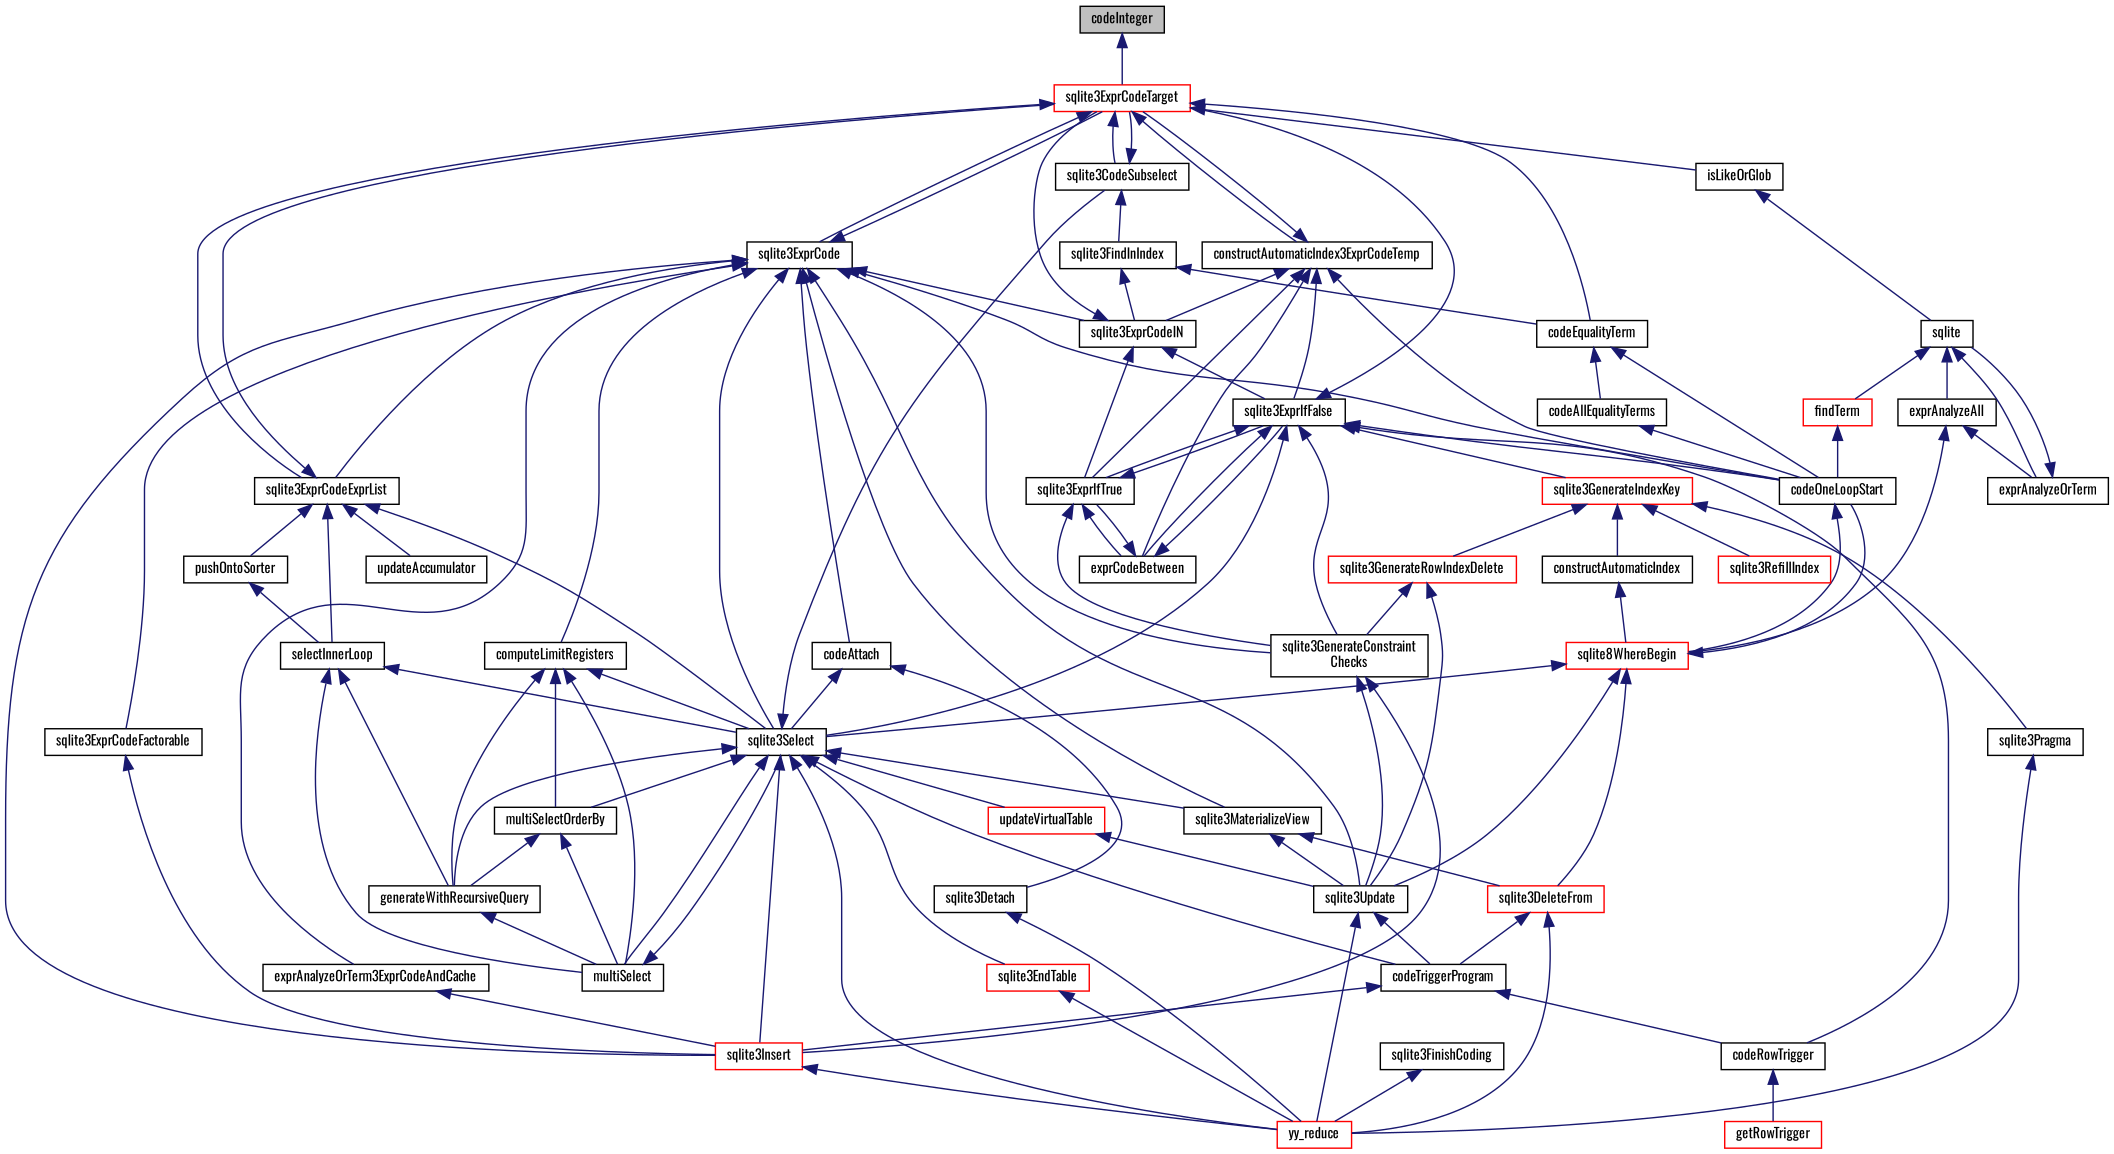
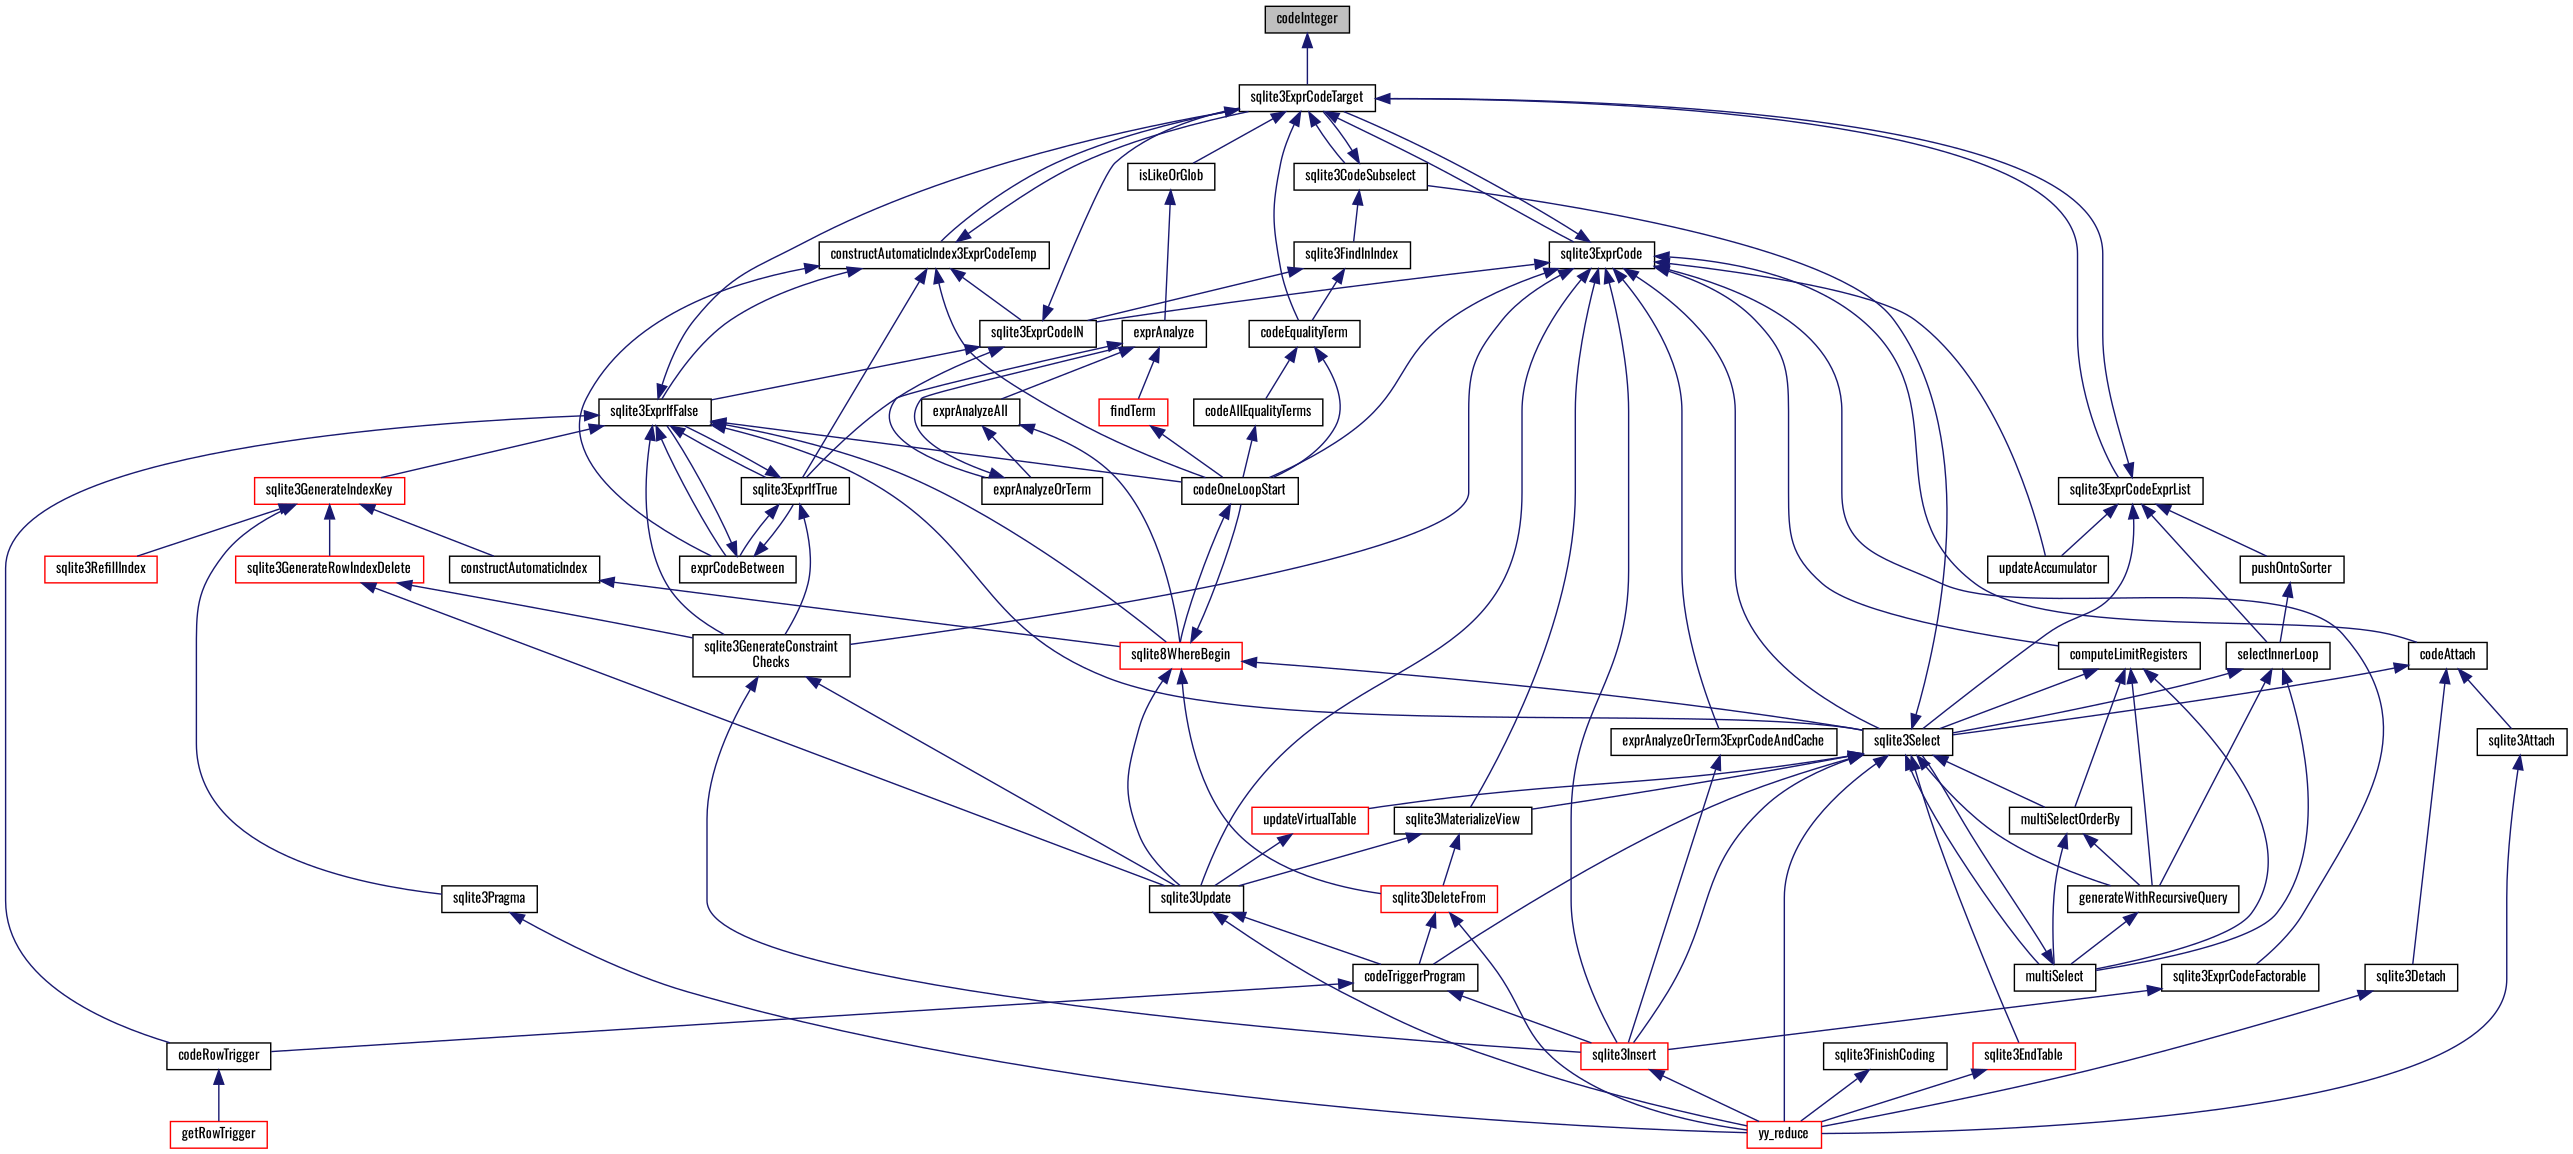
node "sqlite3ExprCodeTarget": color red -> black
edge "sqlite3ExprCodeExprList" -> "sqlite3ExprCode": now "updateAccumulator" -> "sqlite3ExprCode"
node "sqlite": label "sqlite" -> "exprAnalyze"
edge "sqlite8WhereBegin" -> "sqlite3ExprIfFalse": added
node "sqlite3Attach": added
